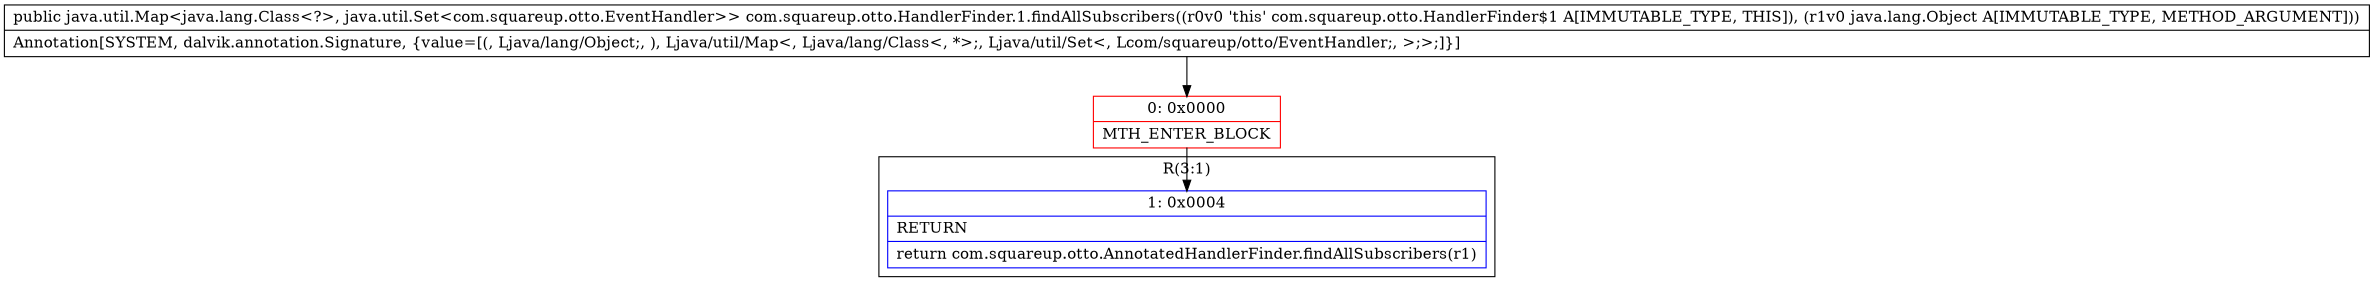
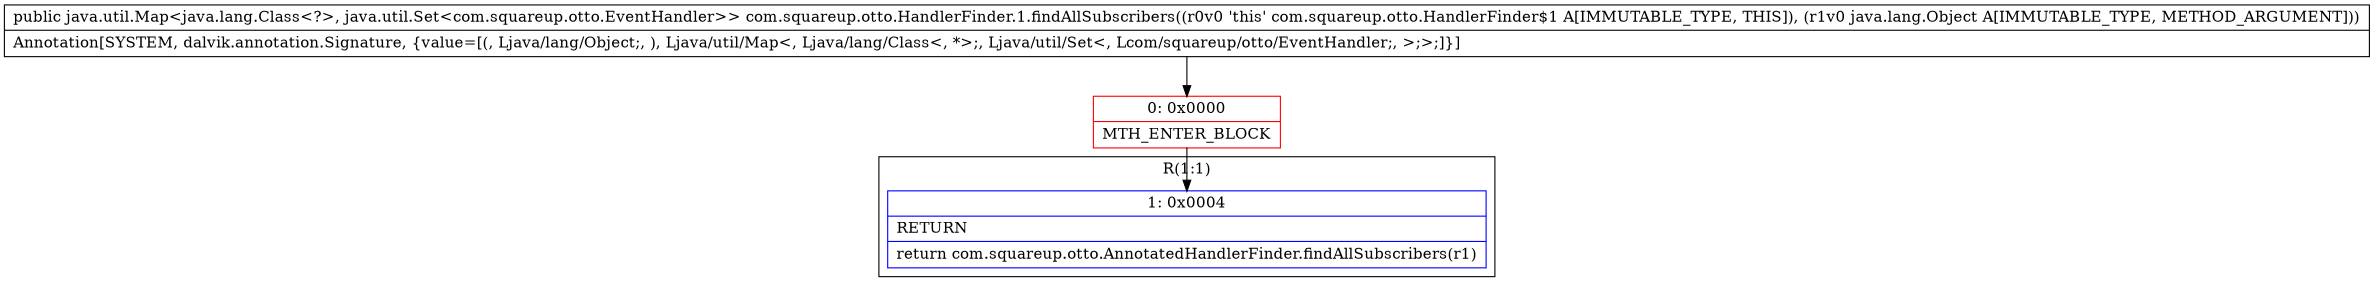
cluster "R(3:1)": label "R(3:1)" -> "R(1:1)"
